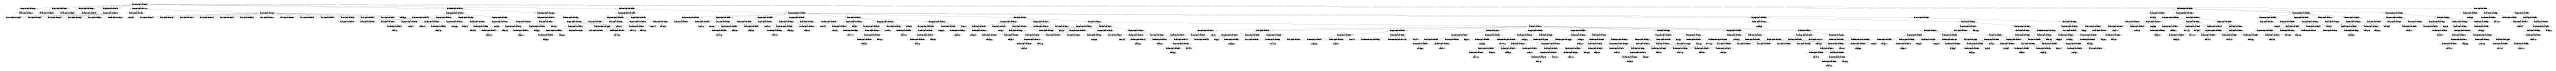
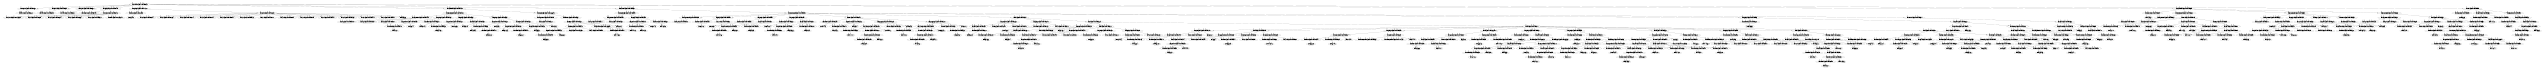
node "_ast.Raise object at 0xa19edc7d0": label "_ast.Raise object at 0xa19edc7d0" -> "_ast.Num object at 0xa19edc7d0"
